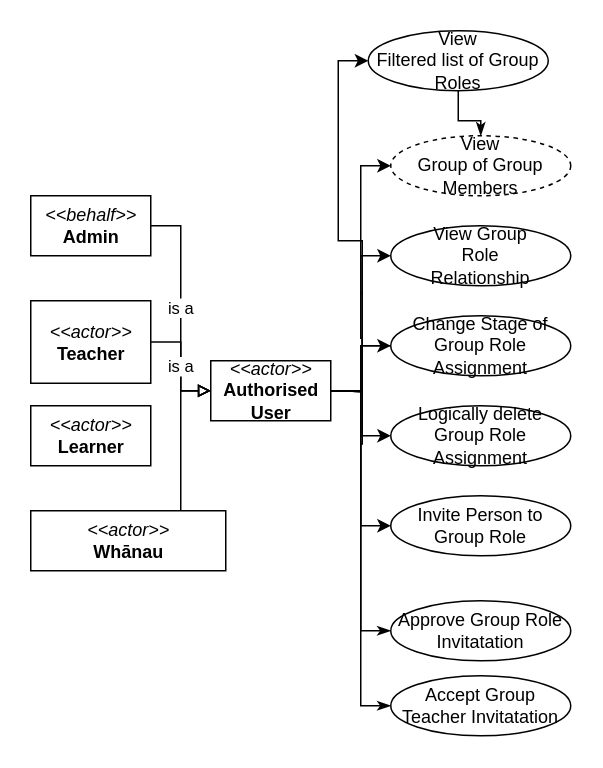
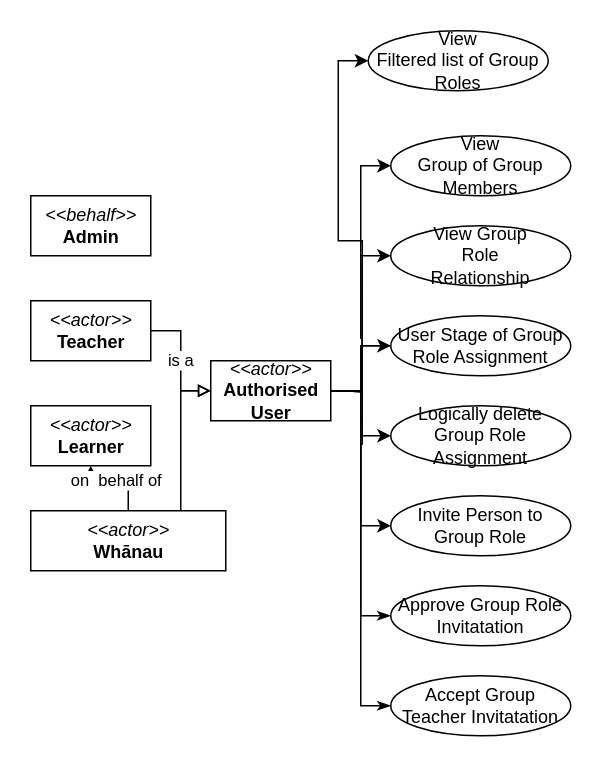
edge "View Filtered list of Group Roles" -> "View Group of Group Members": removed
node "View Group of Group Members": style dashed -> solid
edge "<<behalf>> Admin" -> "<<actor>> Authorised User": removed, label "is a"
node "<<actor>> Teacher": size 120x83 -> 120x60
node "Change Stage of Group Role Assignment": label "Change Stage of Group Role Assignment" -> "User Stage of Group Role Assignment"
edge "<<actor>> Whānau" -> "<<actor>> Learner": added, label "on behalf of"
node "Approve Group Role Invitatation": moved (481, 631) -> (481, 616)
